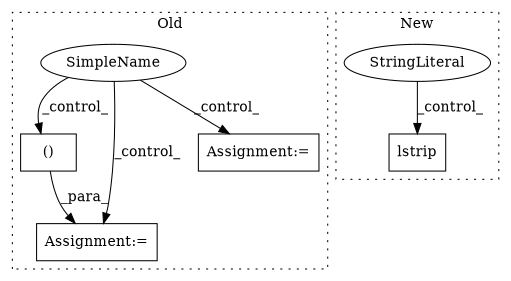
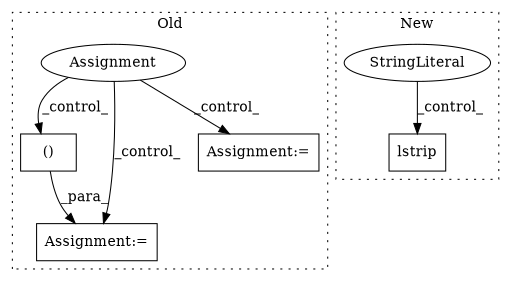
node "SimpleName": label "SimpleName" -> "Assignment"
